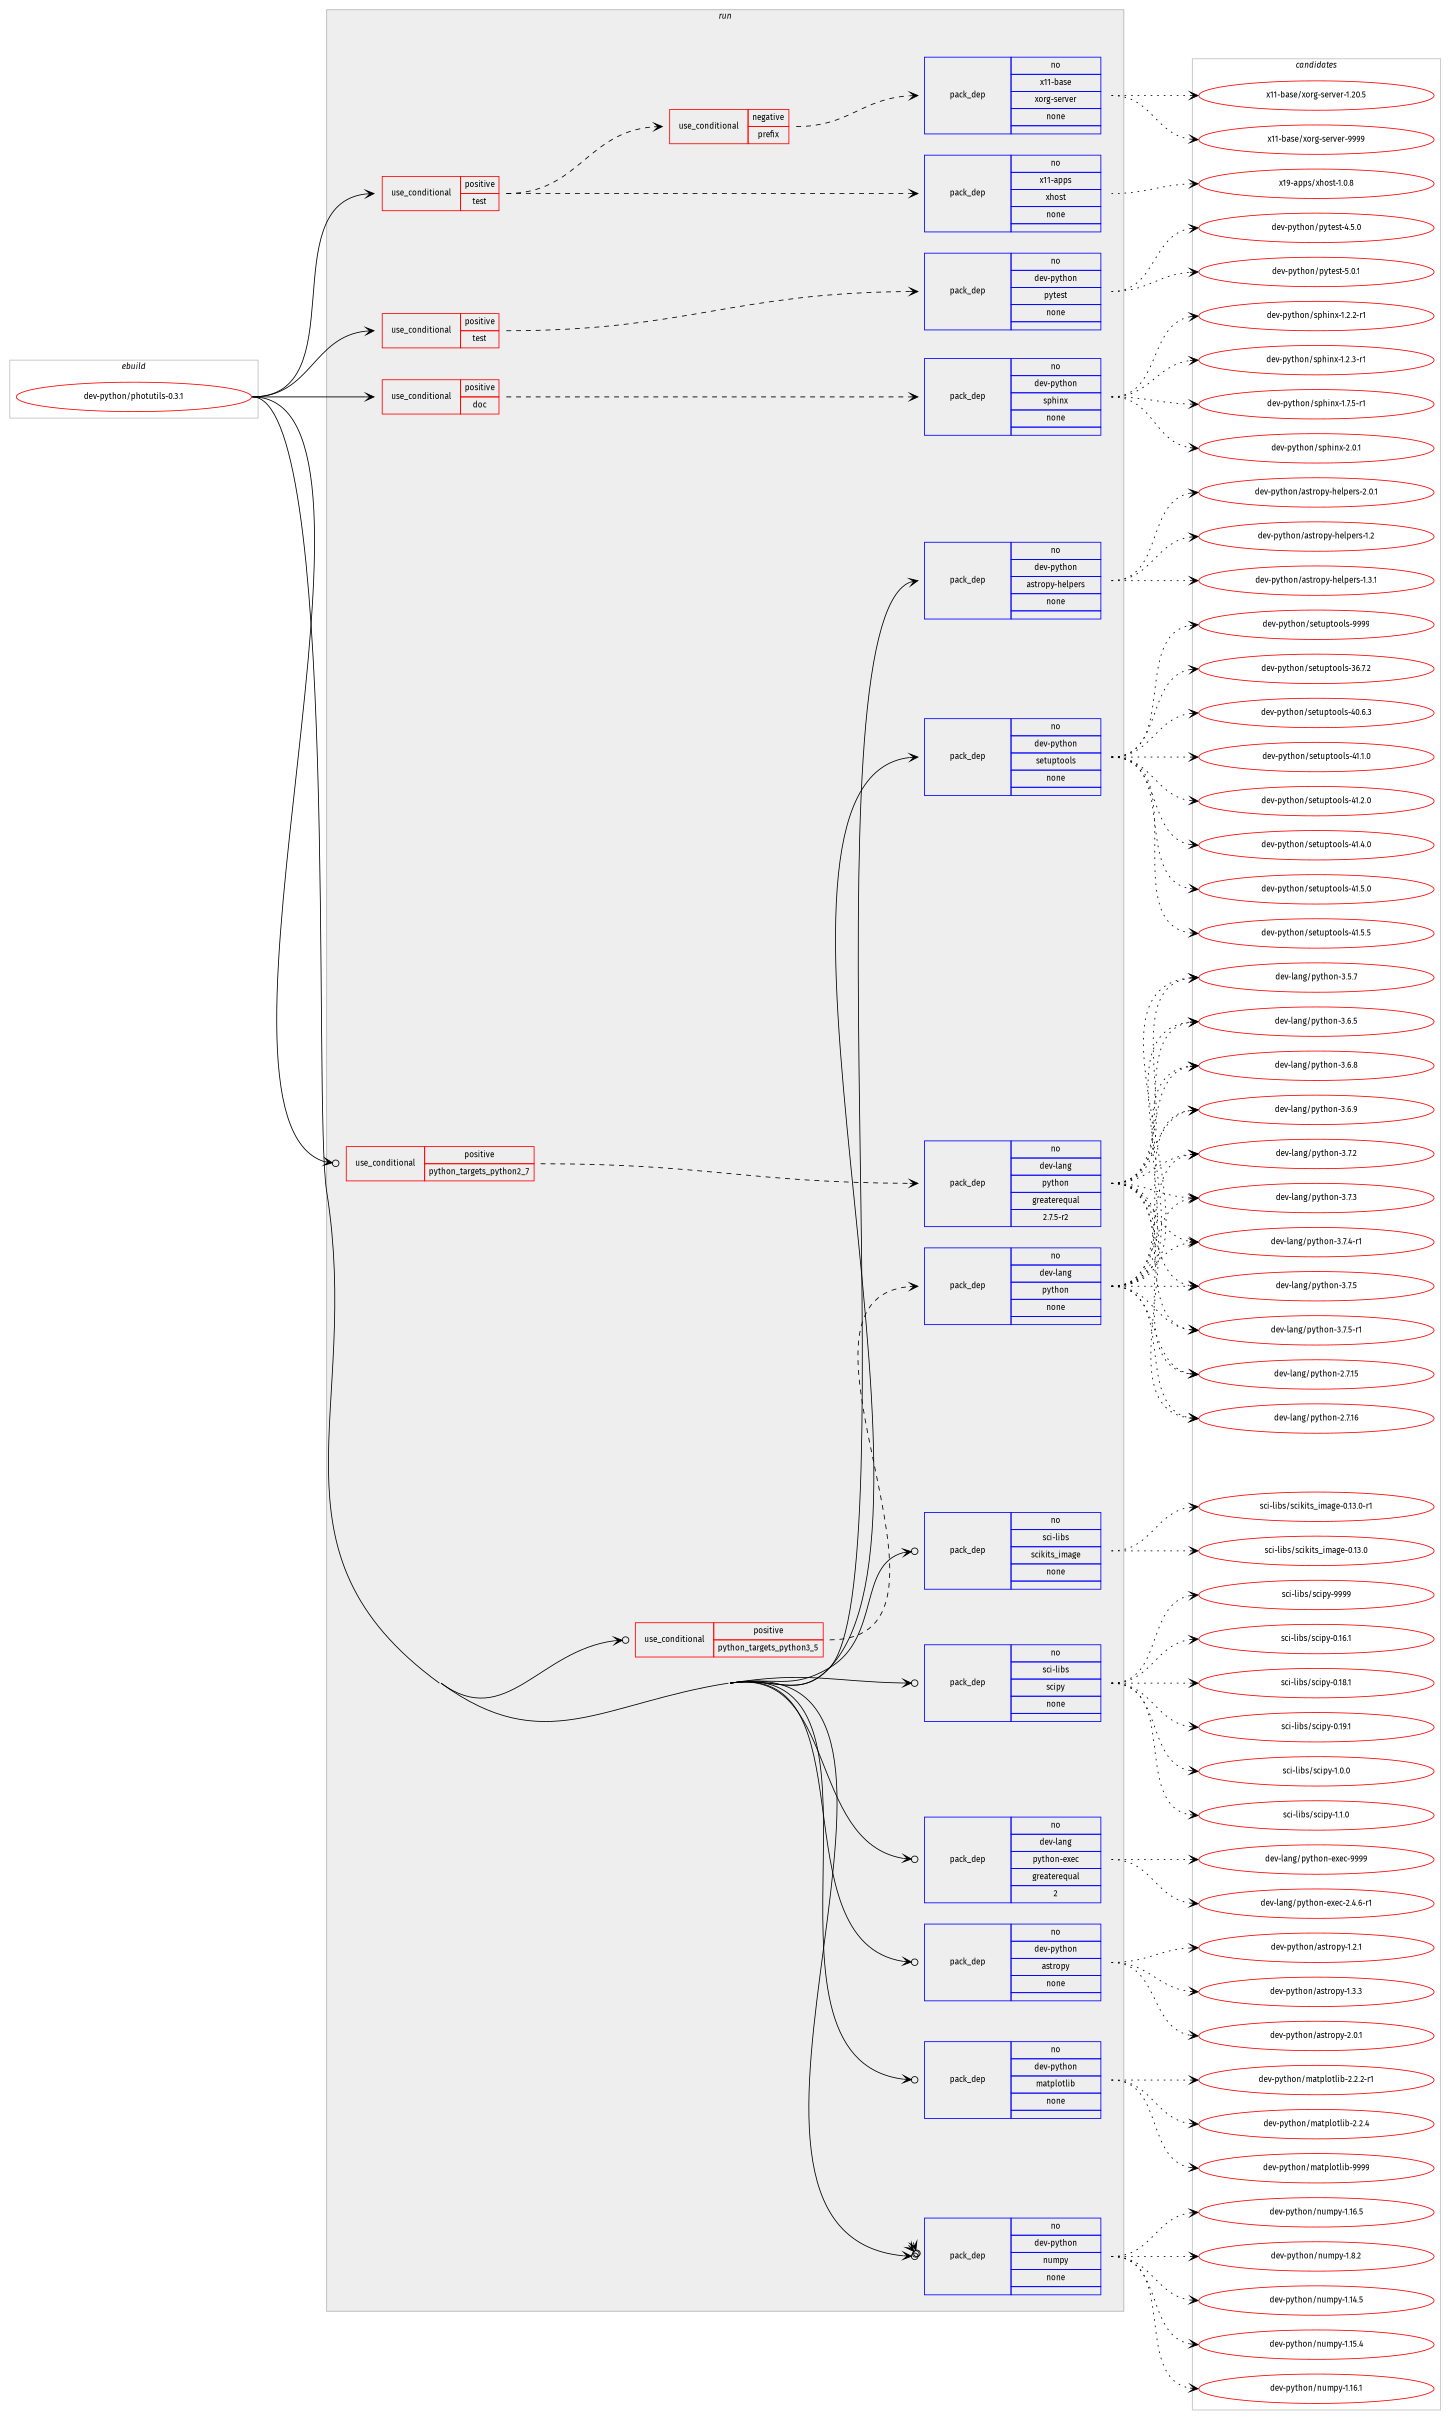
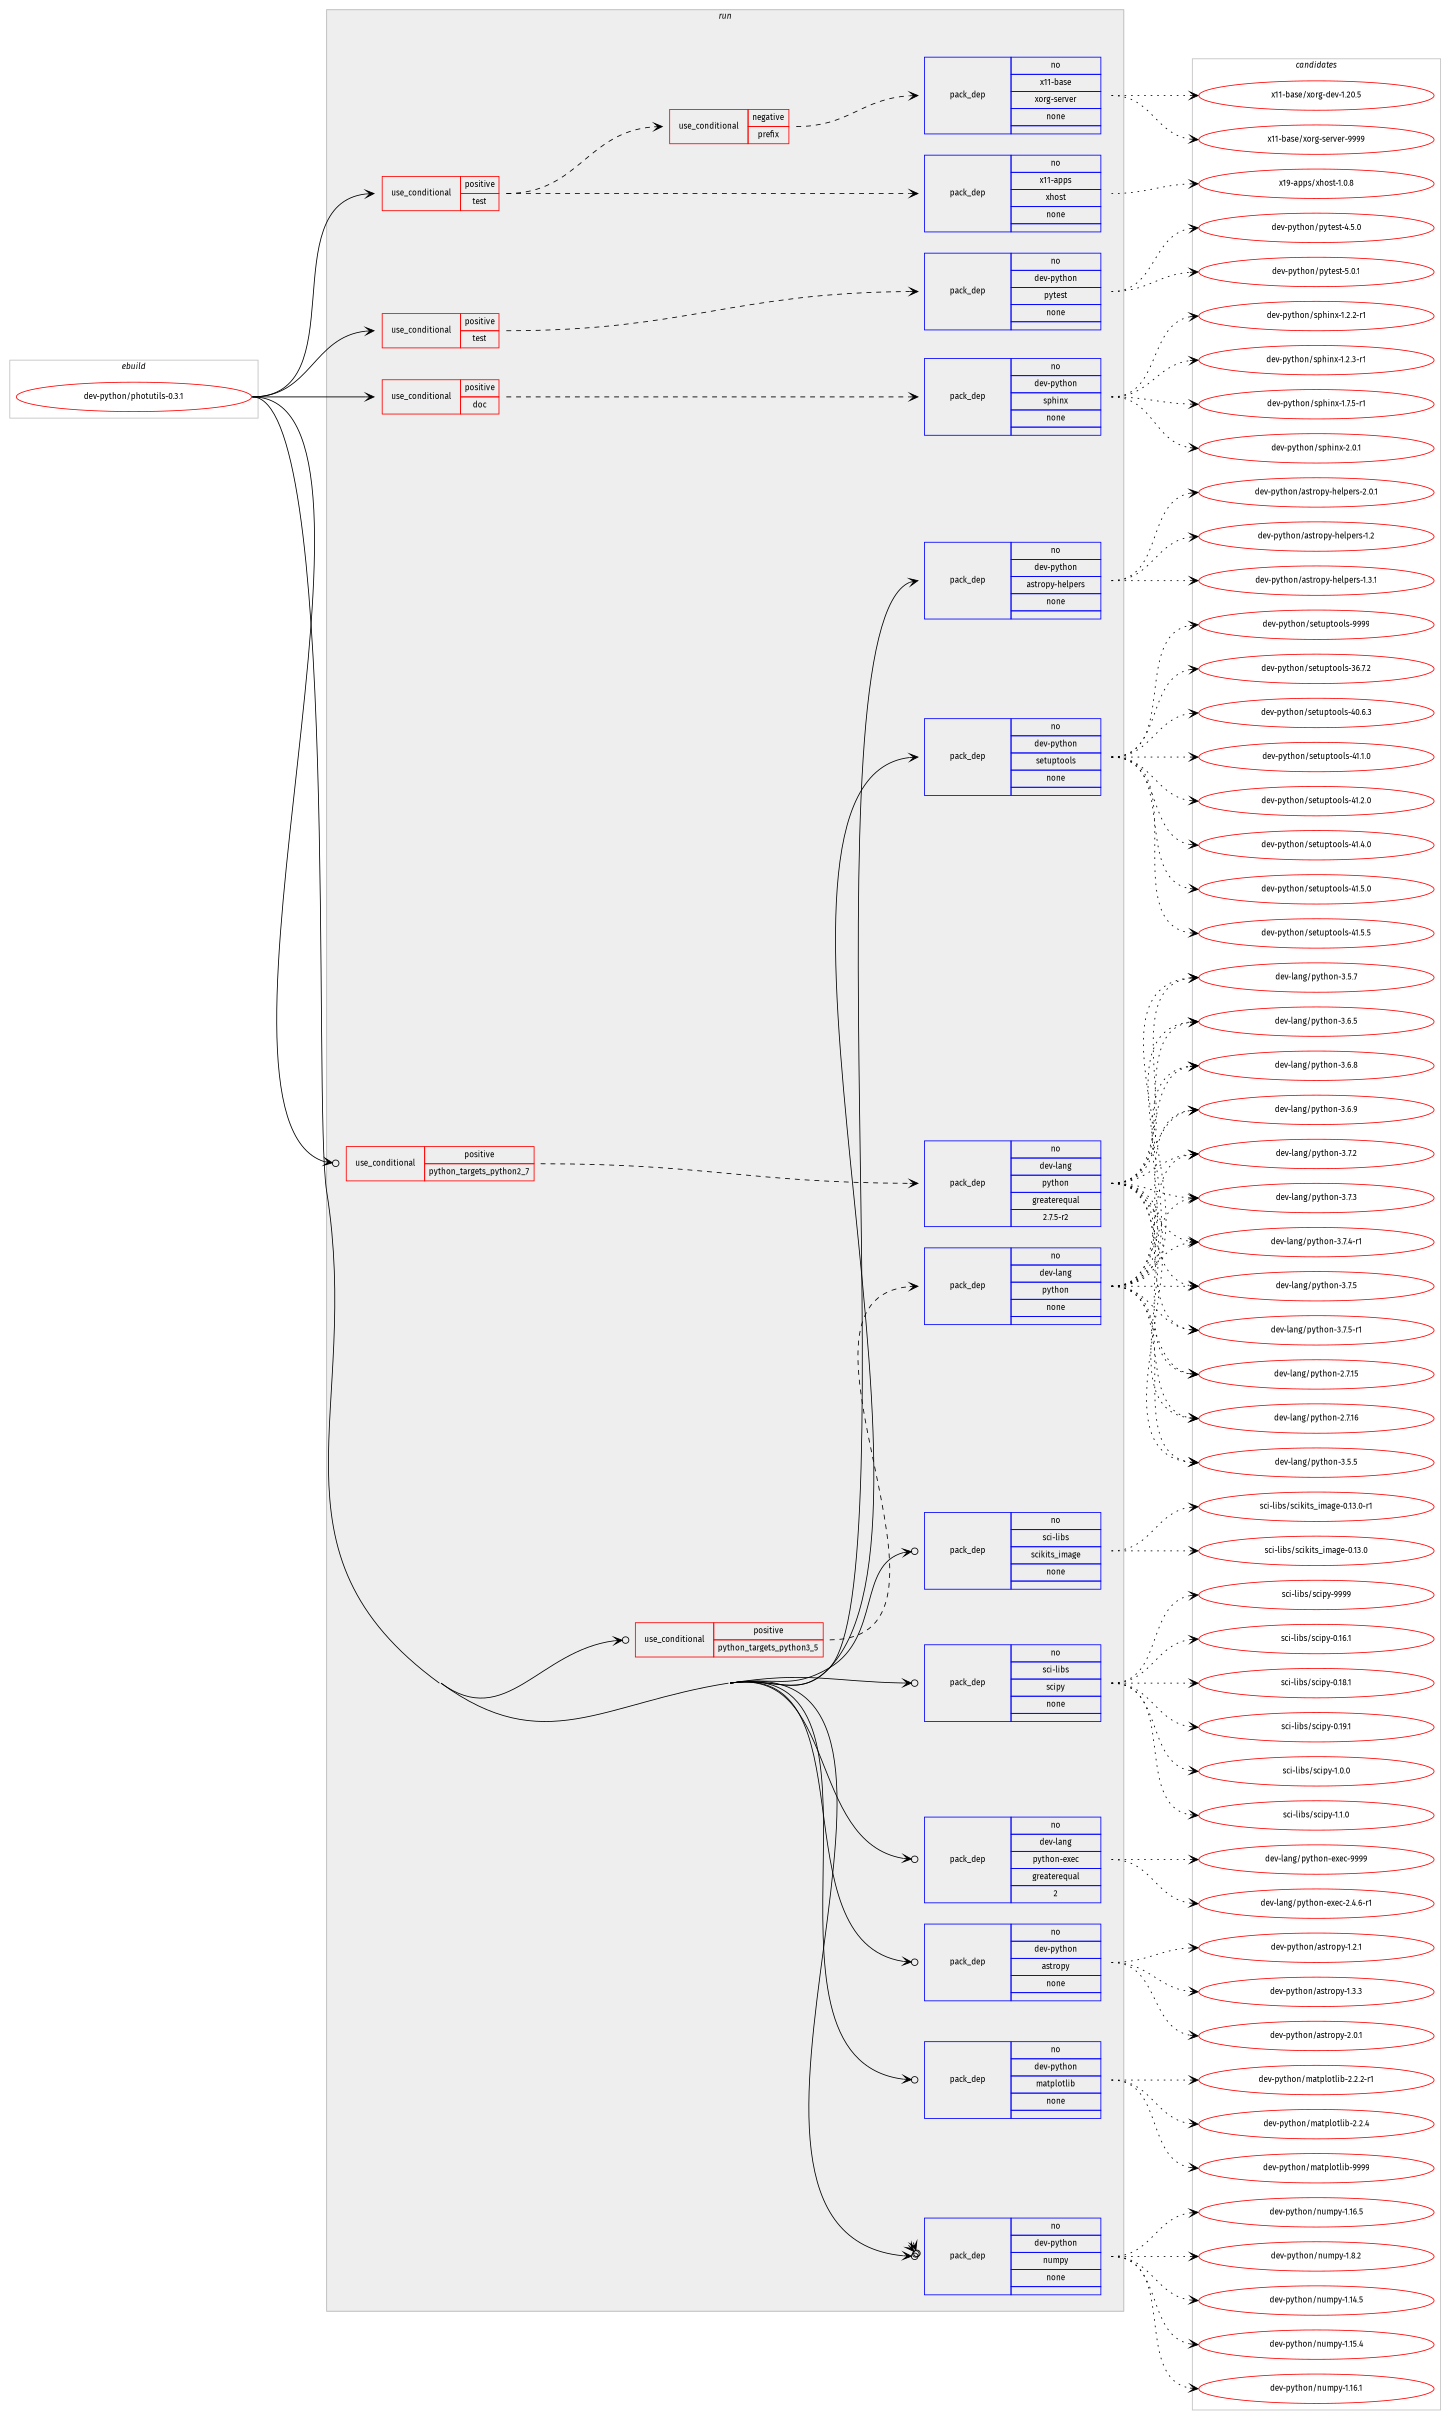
node "x11-base/xorg-server-1.20.5": label "x11-base/xorg-server-1.20.5" -> "x11-base/xorg-dev-1.20.5"
node "dev-lang/python-3.5.5": added
